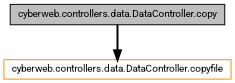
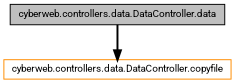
node "cyberweb.controllers.data.DataController.copy": label "cyberweb.controllers.data.DataController.copy" -> "cyberweb.controllers.data.DataController.data"
